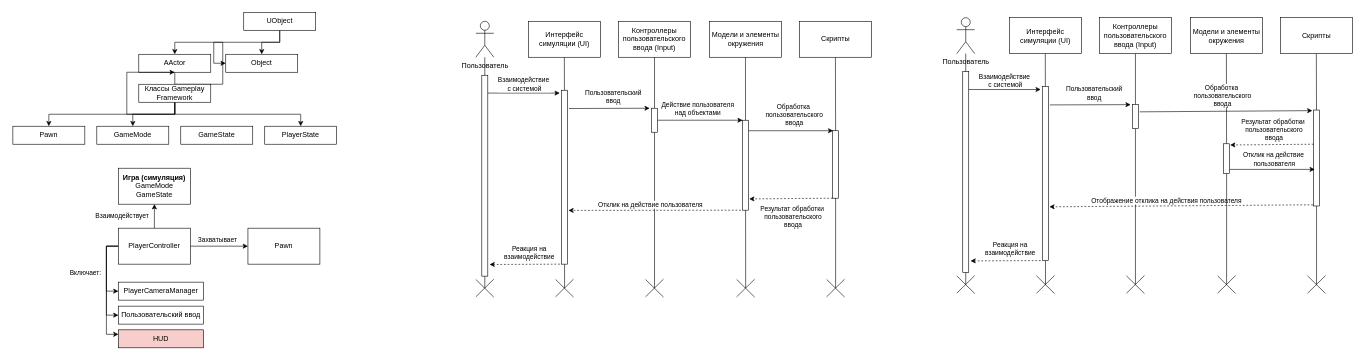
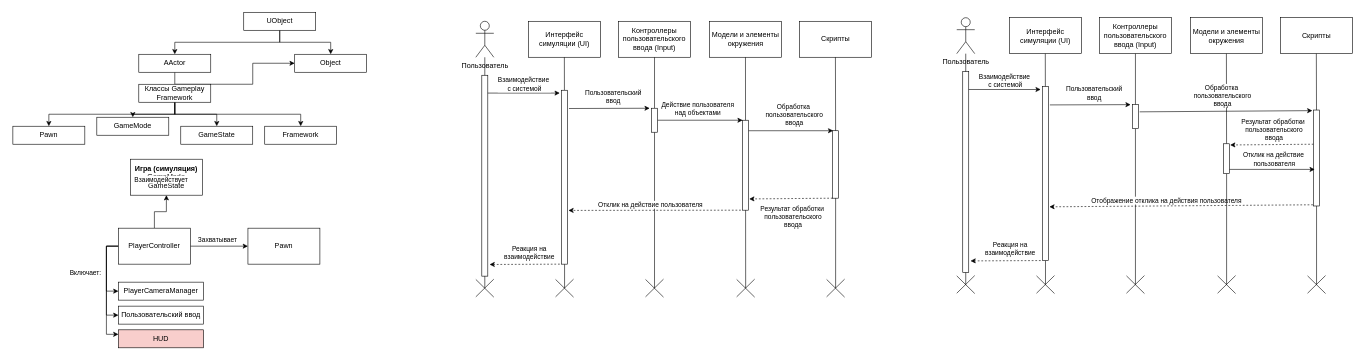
node "Object": moved (261, 63) -> (330, 63)
edge "Классы Gameplay Framework" -> "AActor": now "Классы Gameplay Framework" -> "GameState"
node "GameMode": moved (132, 135) -> (132, 126)
node "PlayerState": label "PlayerState" -> "Framework"
node "Игра (симуляция) GameMode GameState": moved (154, 186) -> (166, 177)
